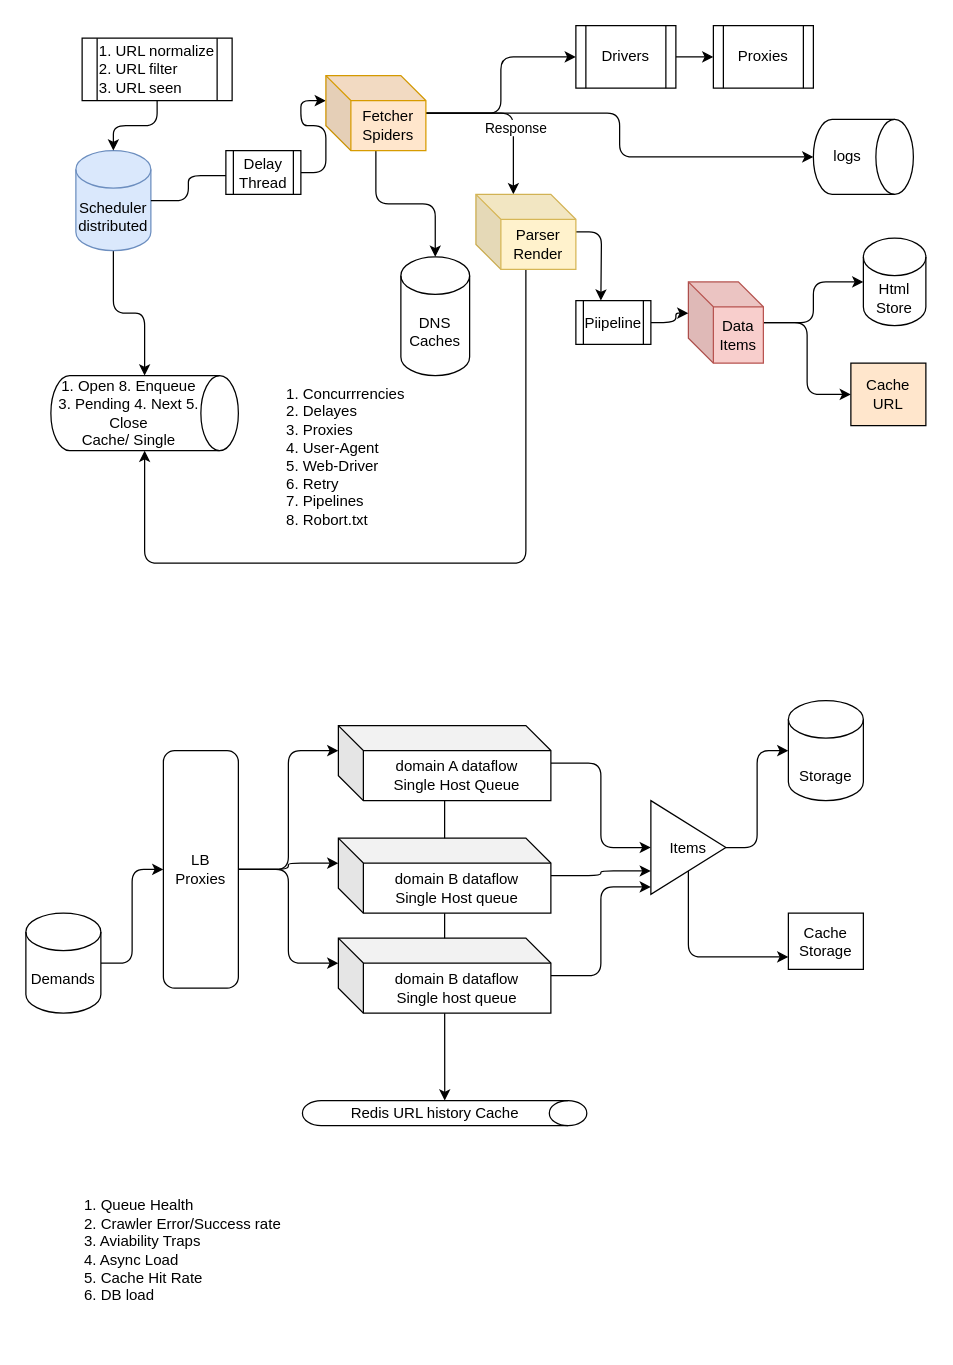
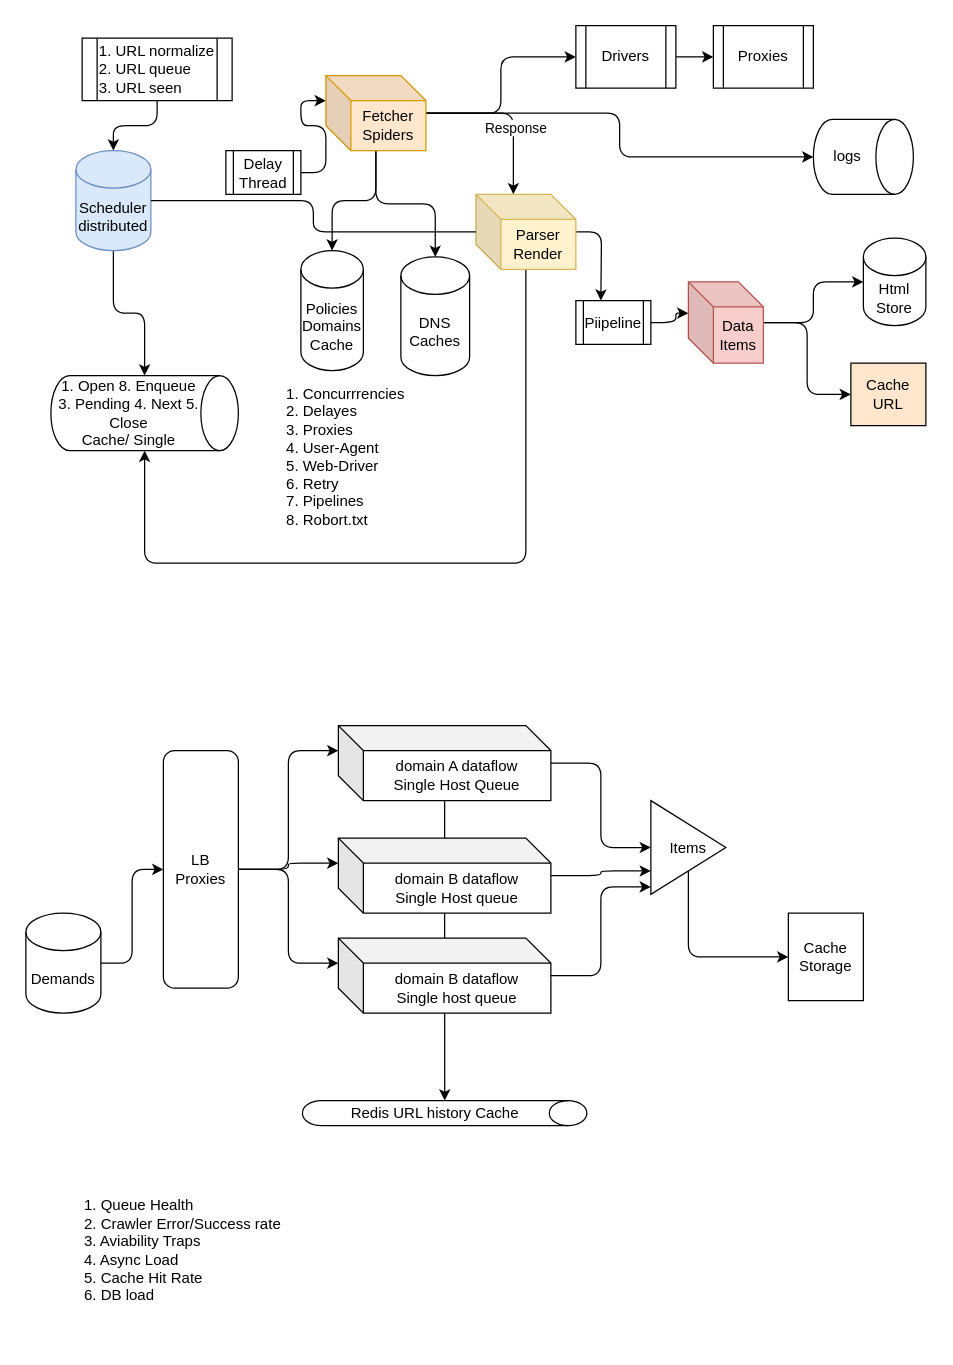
node "1. URL normalize 2. URL filter 3. URL seen": label "1. URL normalize 2. URL filter 3. URL seen" -> "1. URL normalize 2. URL queue 3. URL seen"
edge "Delay Thread" -- "Scheduler distributed": now "Parser Render" -- "Scheduler distributed"
edge "Fetcher Spiders" -> "Policies Domains Cache": added
node "Policies Domains Cache": added
node "Storage": removed
edge "Items" -> "Storage": removed
node "Cache Storage": size 75x56 -> 75x88
